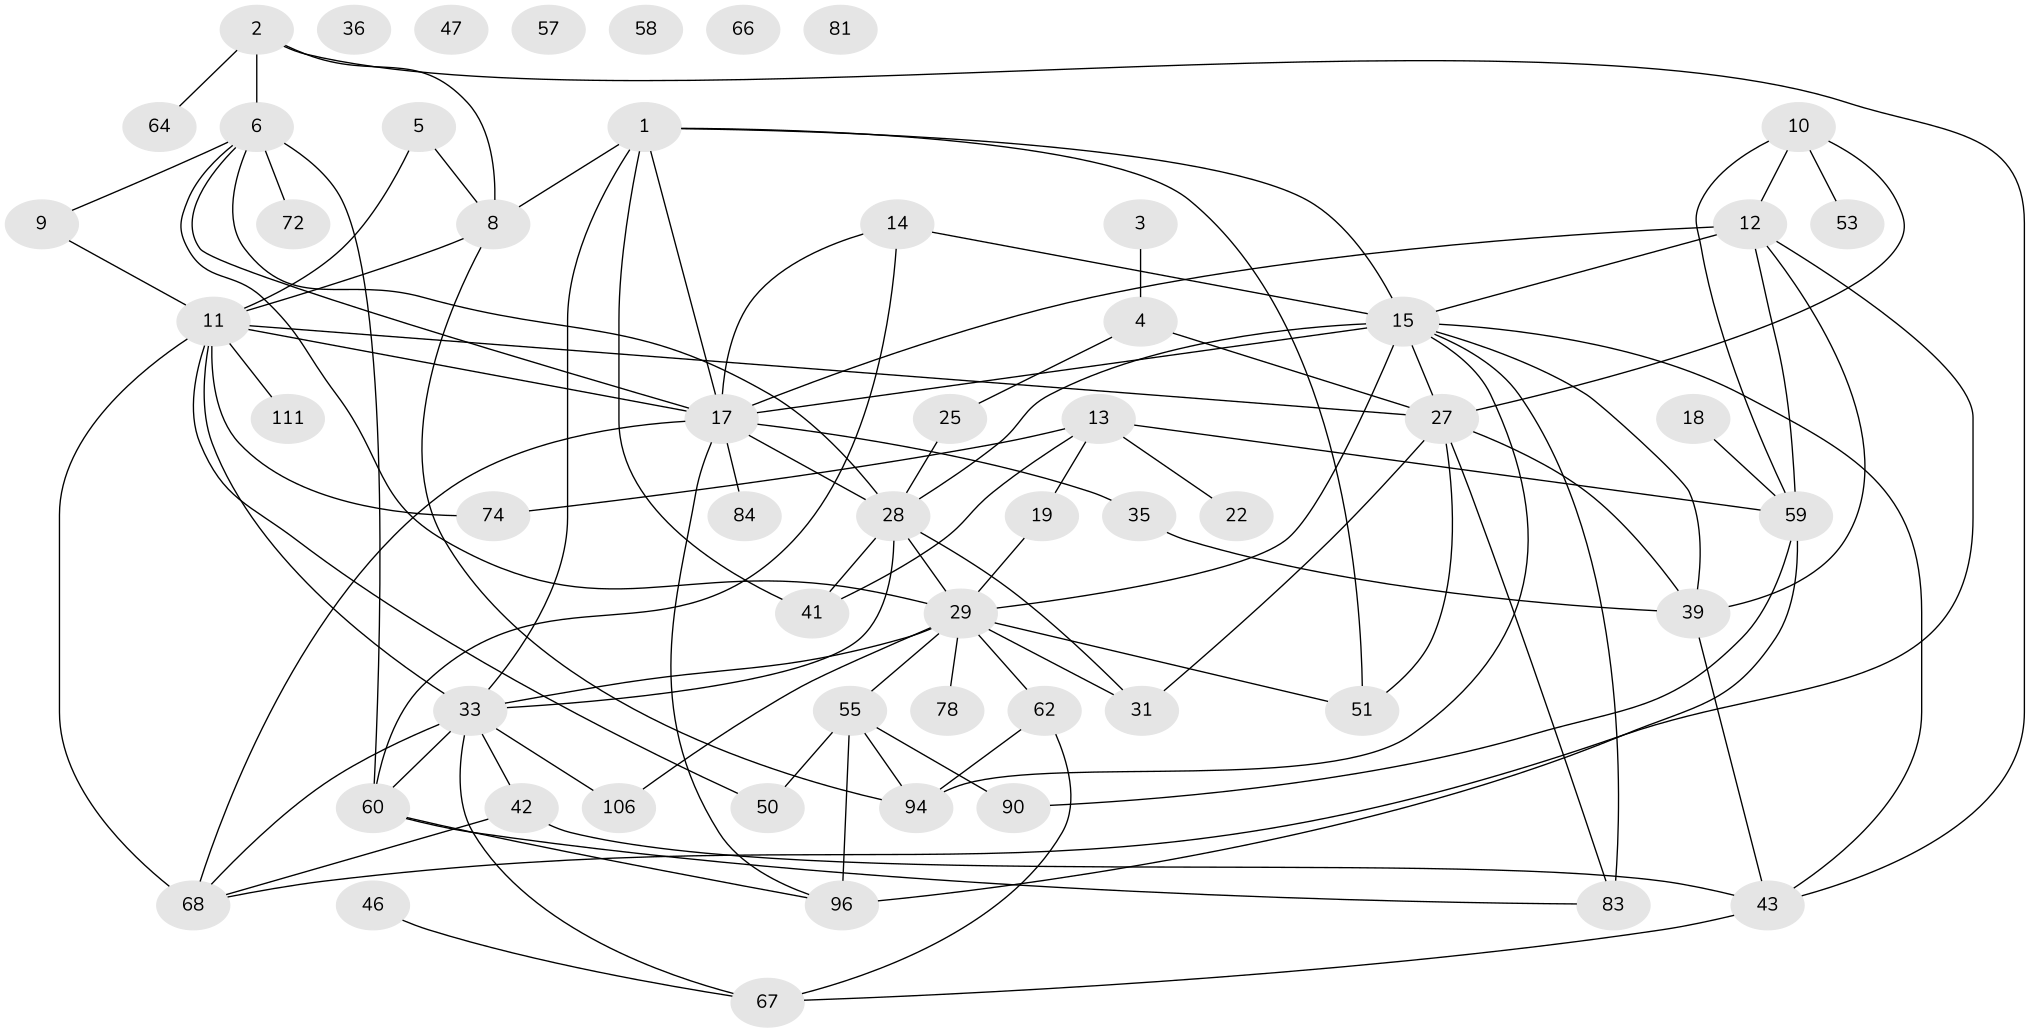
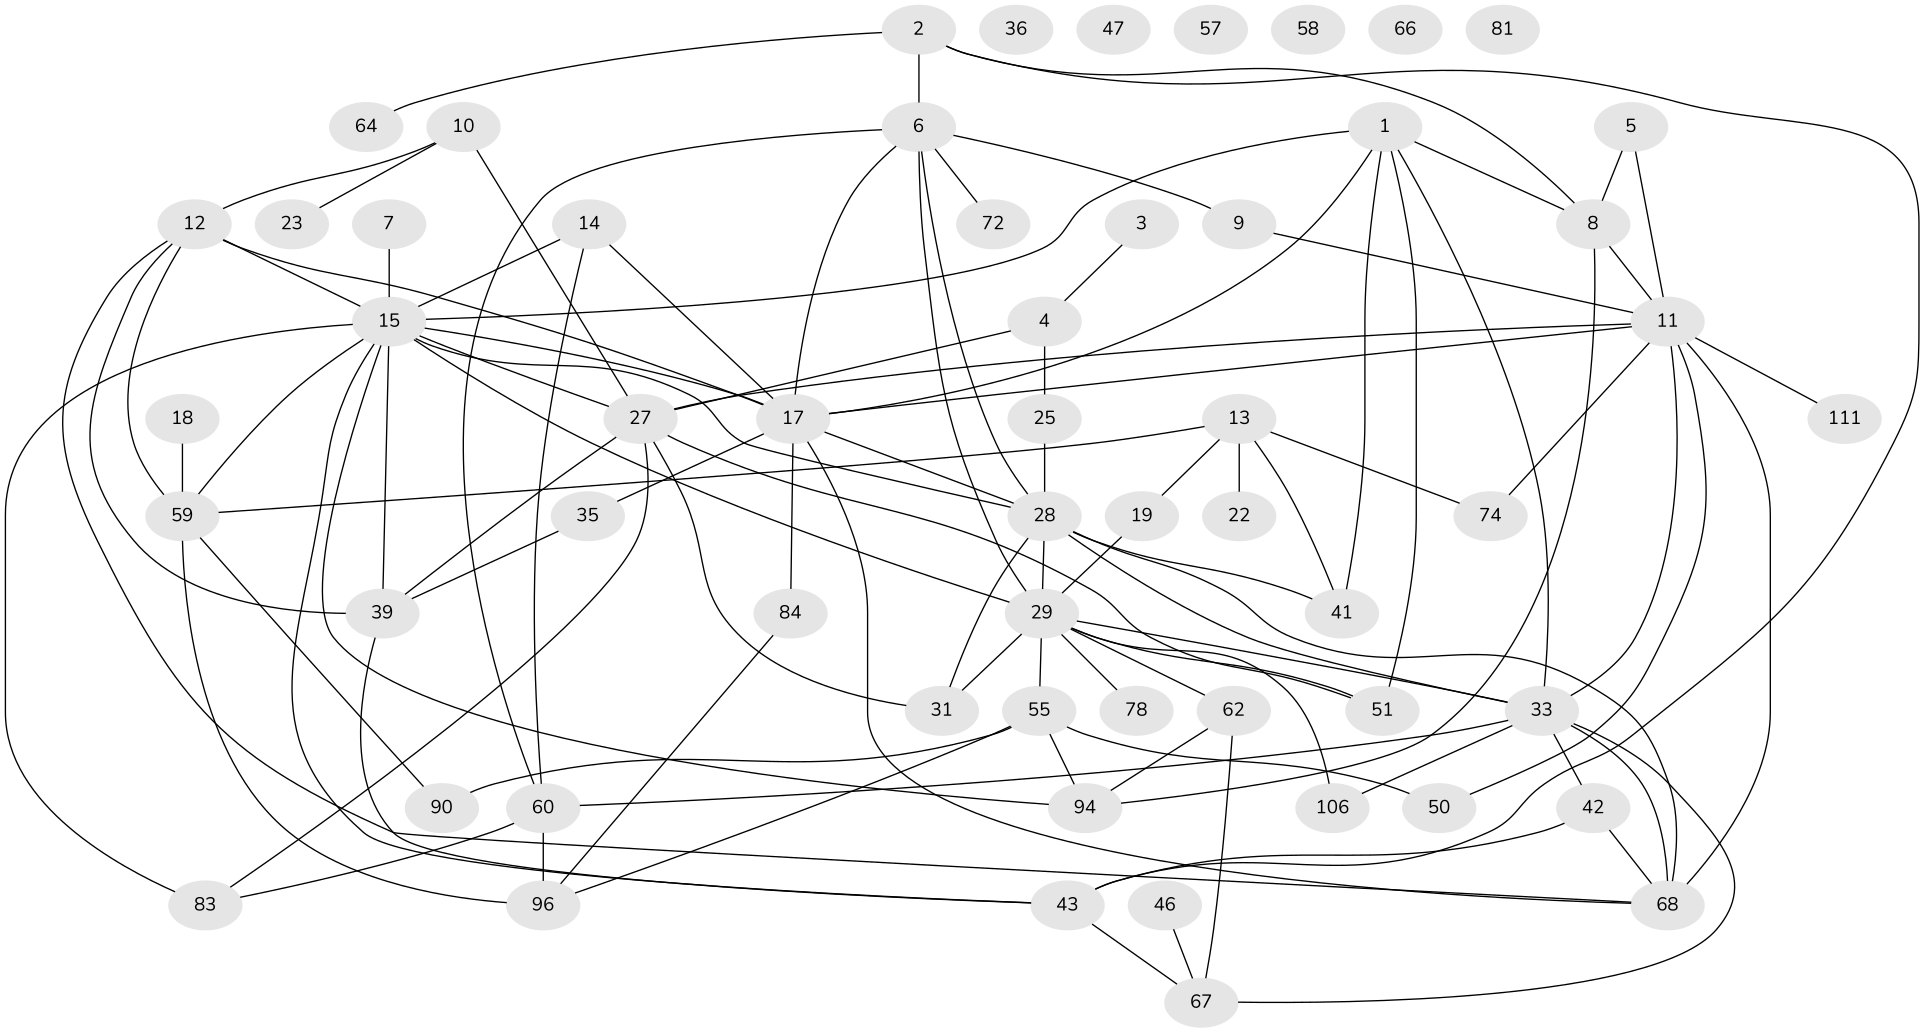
node "7": added
node "53": label "53" -> "23"
edge "10" -- "59": now "15" -- "59"
edge "28" -- "68": added
edge "17" -- "96": now "84" -- "96"
